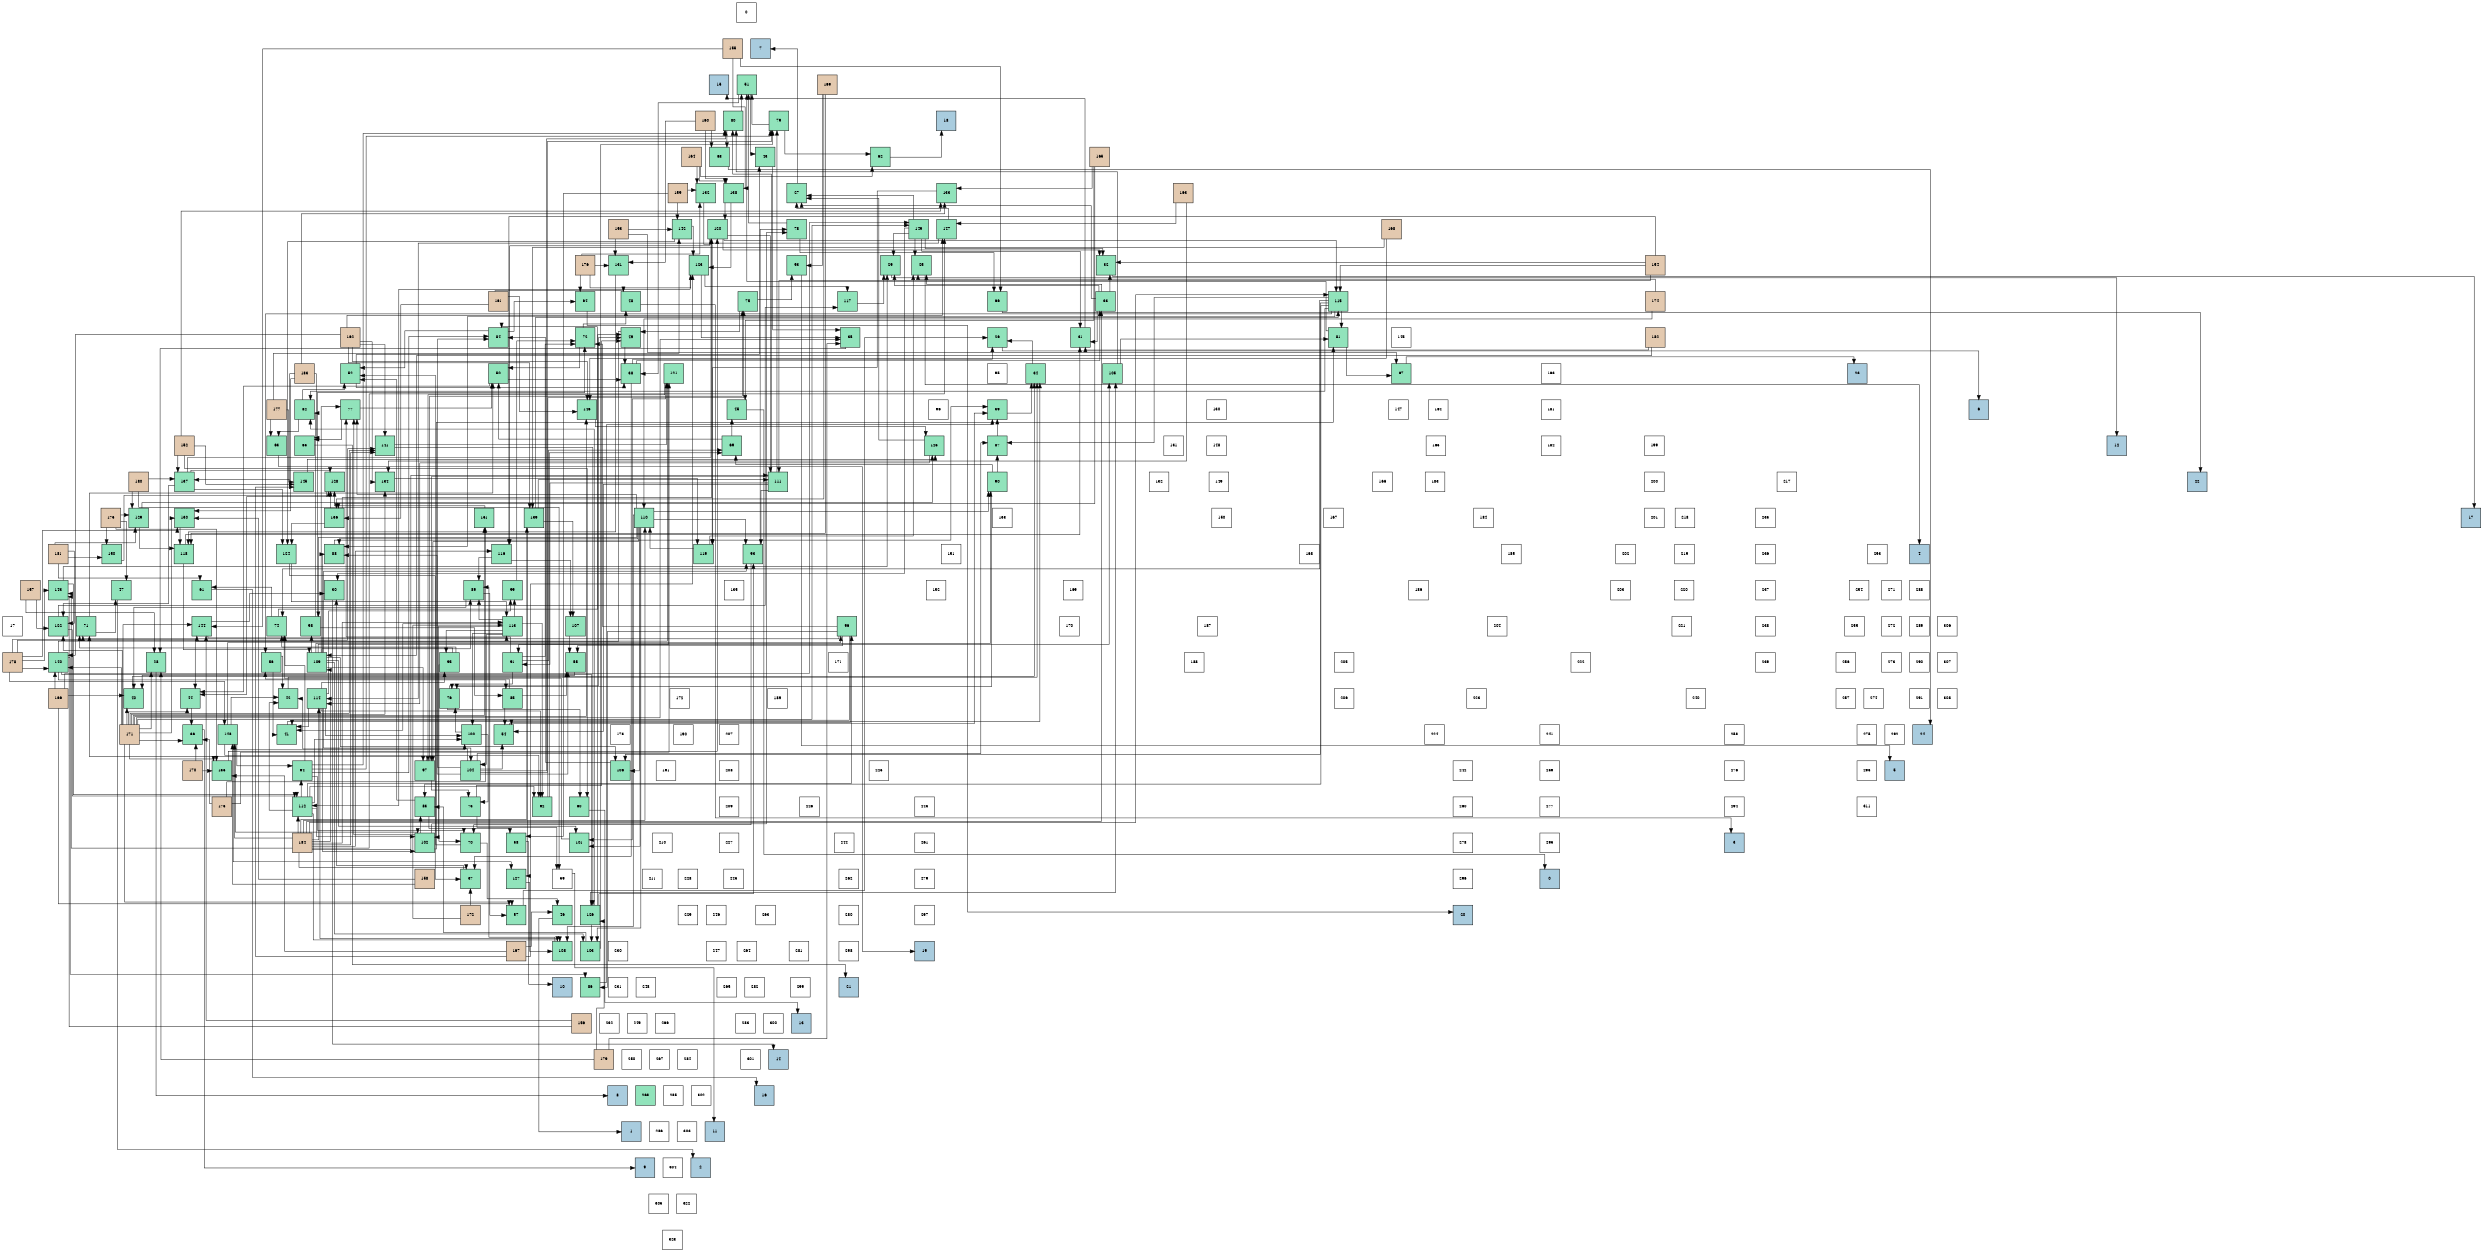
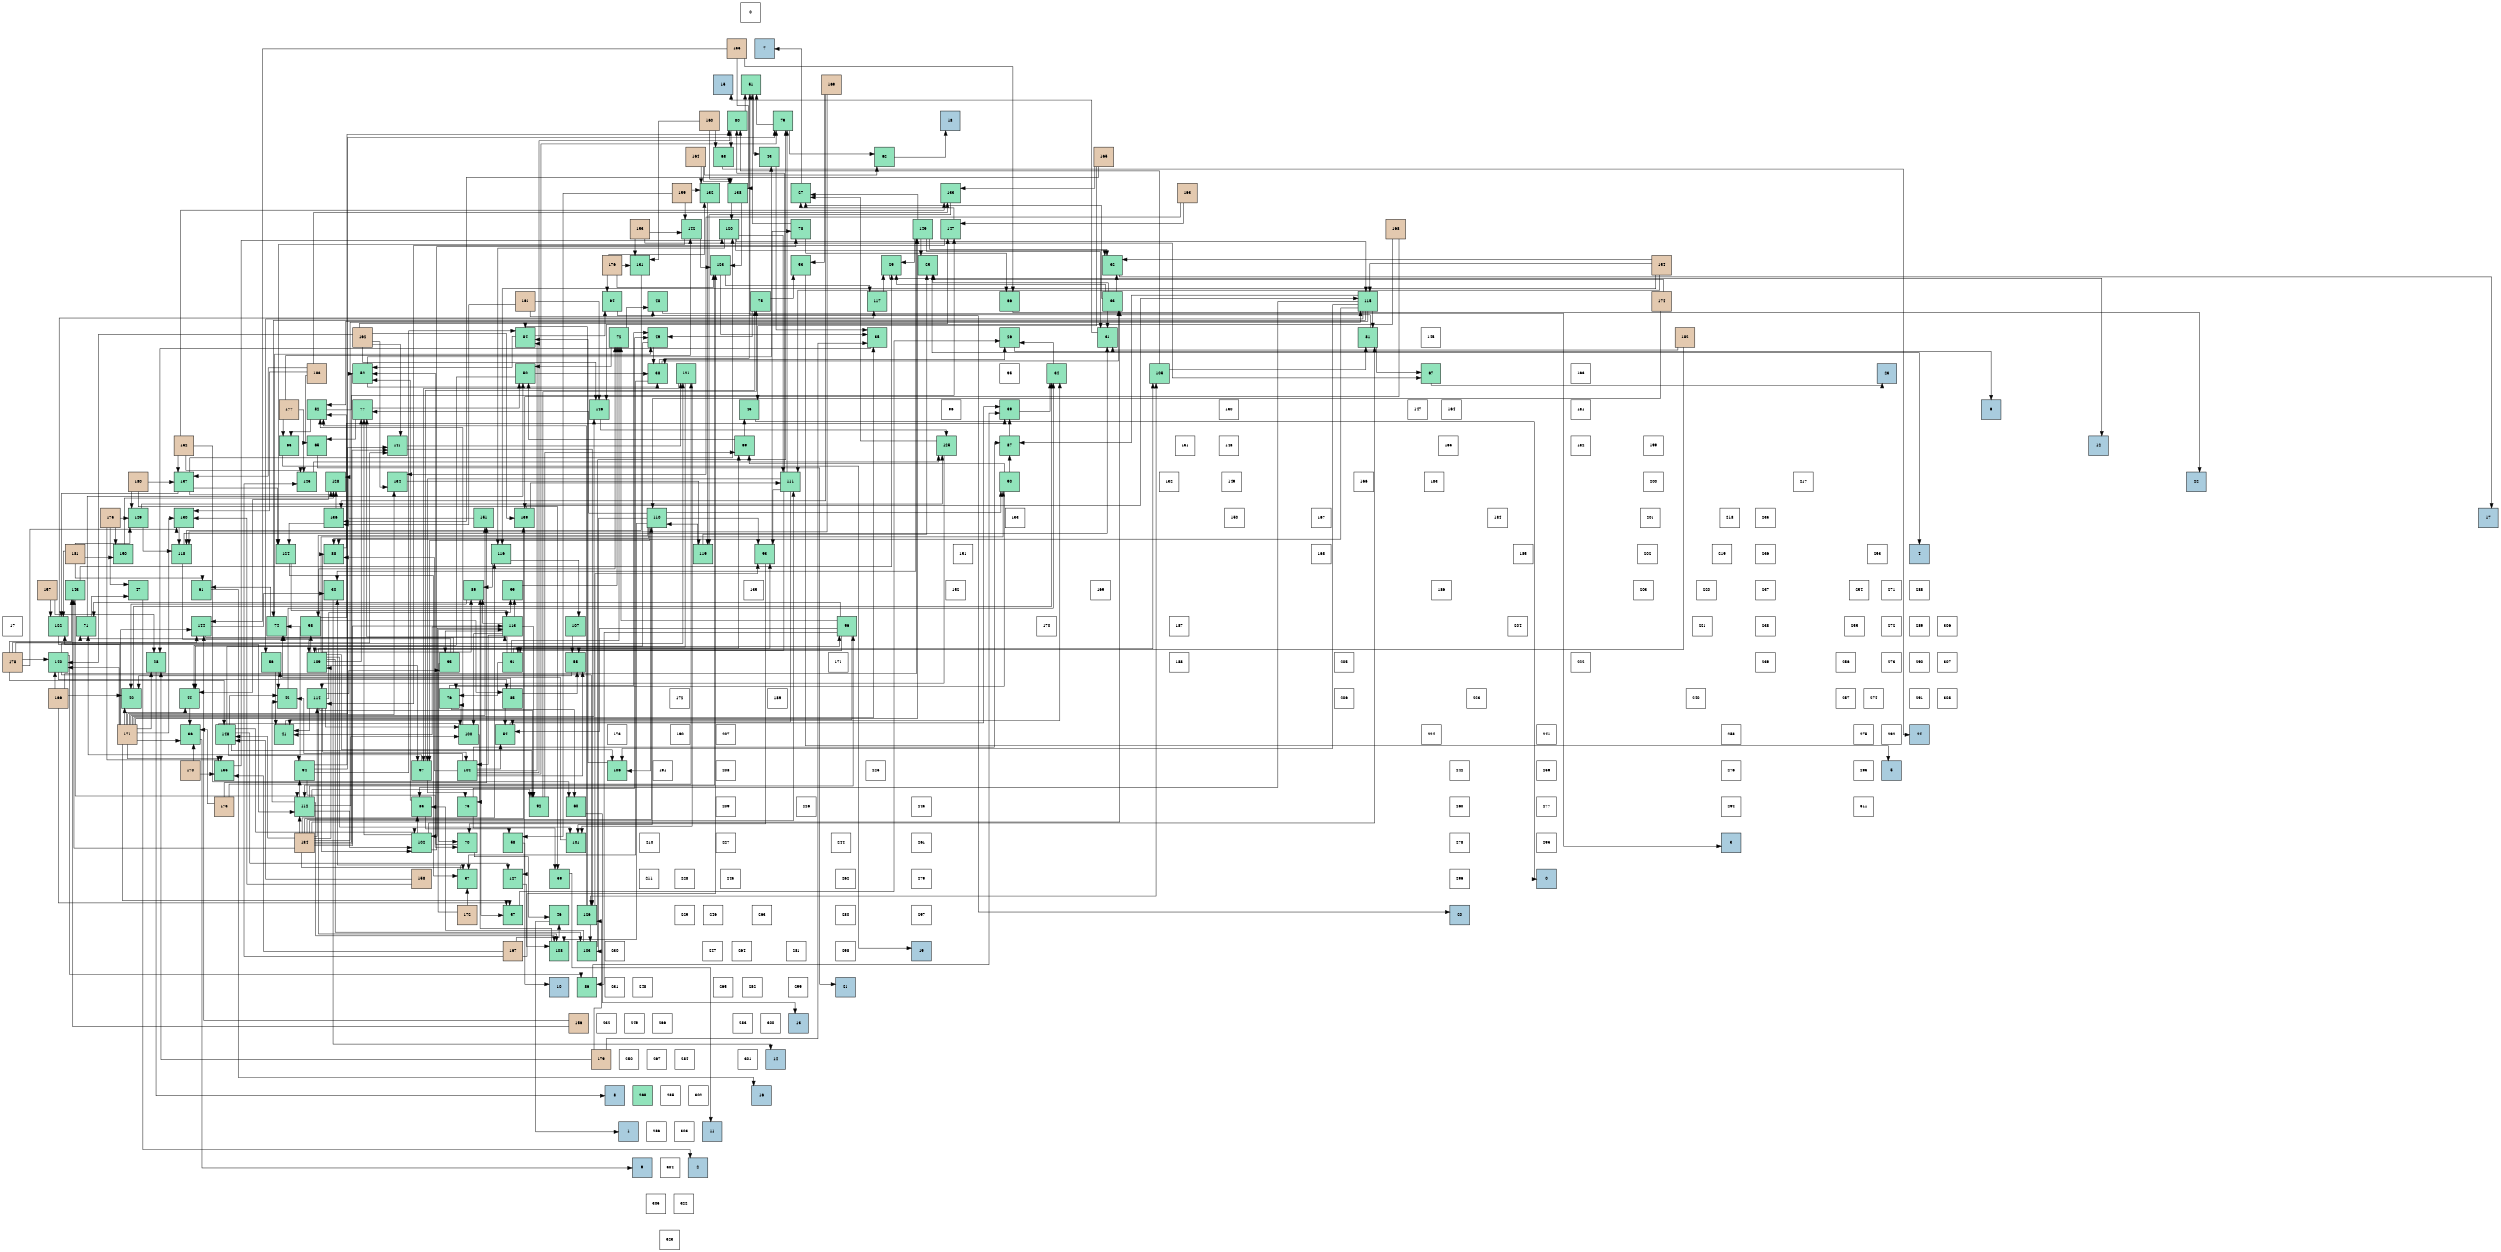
edge "100" -> "82": added
edge "136" -> "120": removed
edge "139" -> "107": removed
node "59": fillcolor #ffffff -> #91e3bb
